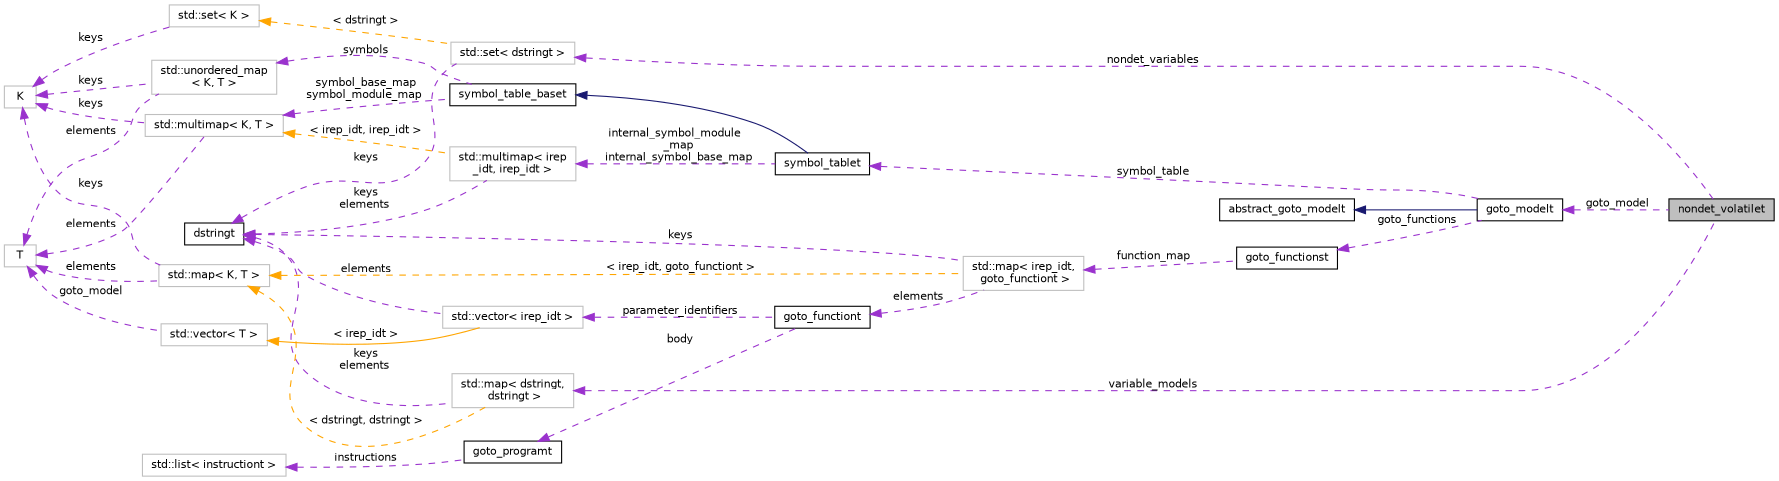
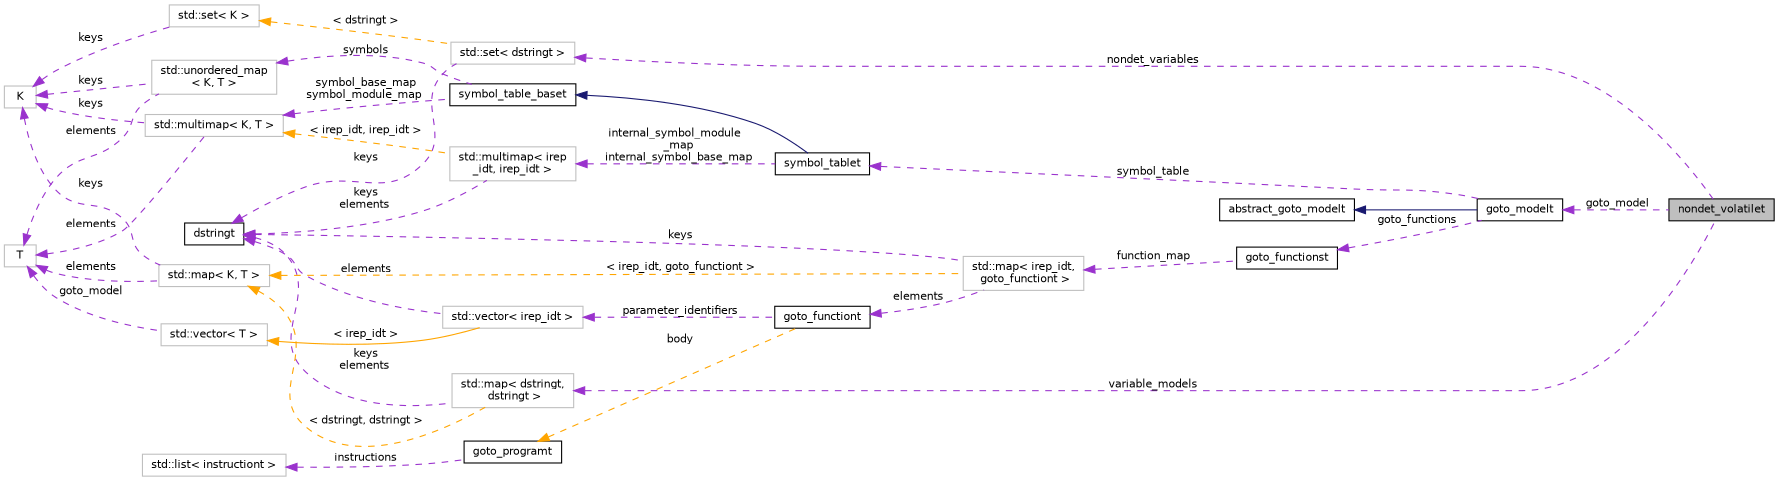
edge "goto_functiont" -> "goto_programt": color darkorchid3 -> orange
